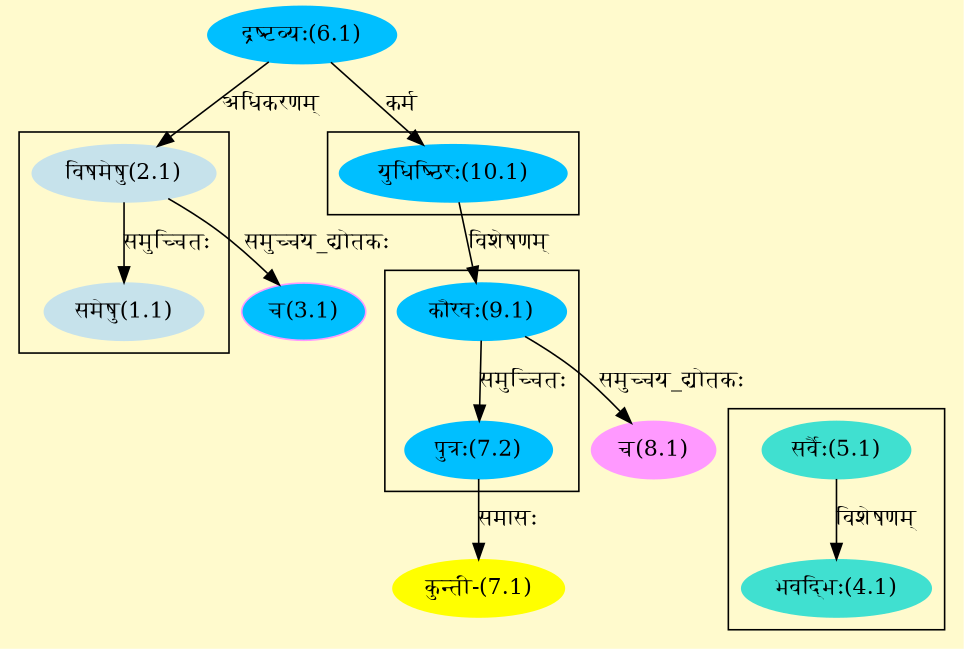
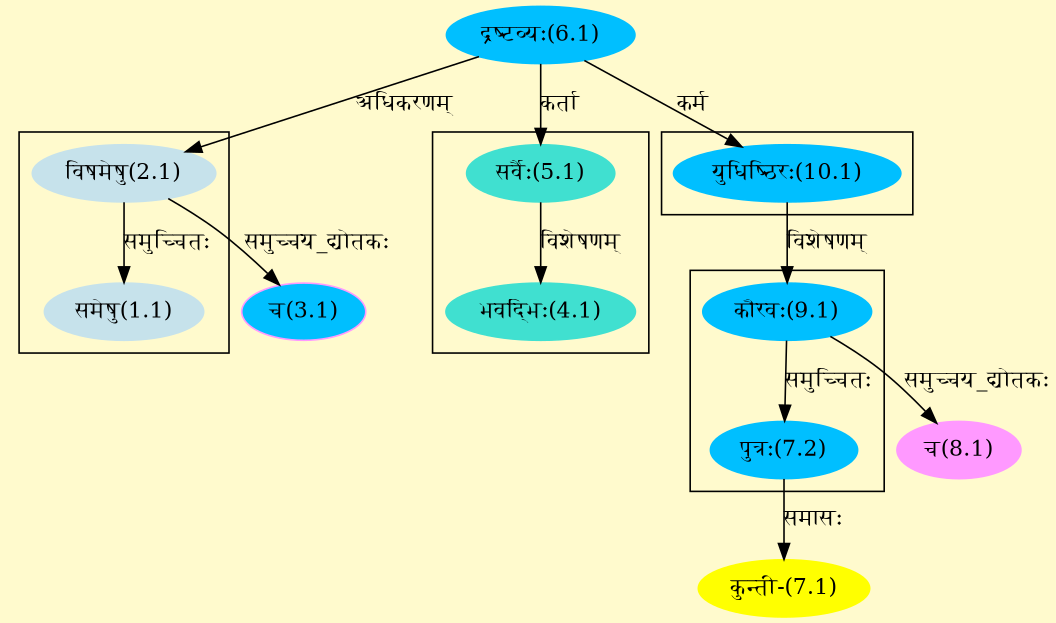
edge "द्रष्टव्यः(6.1)" -> "सर्वैः(5.1)": added, label "कर्ता"
